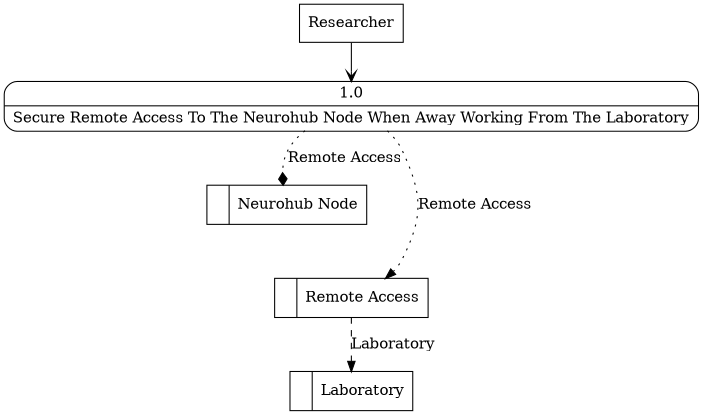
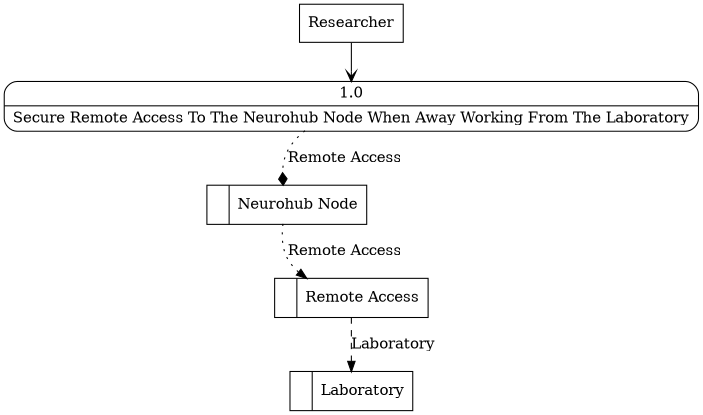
edge "1.0" -> "Remote Access": now "Neurohub Node" -> "Remote Access"
